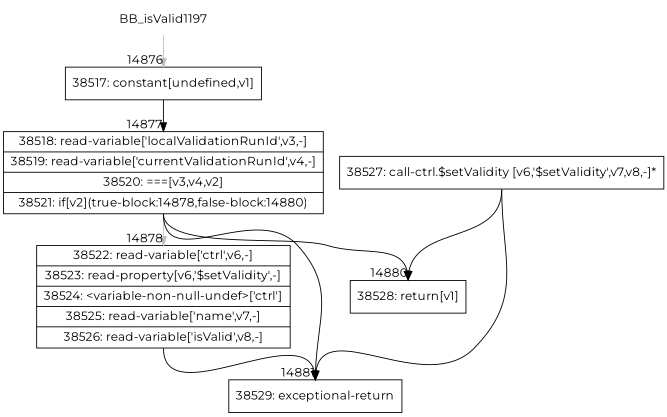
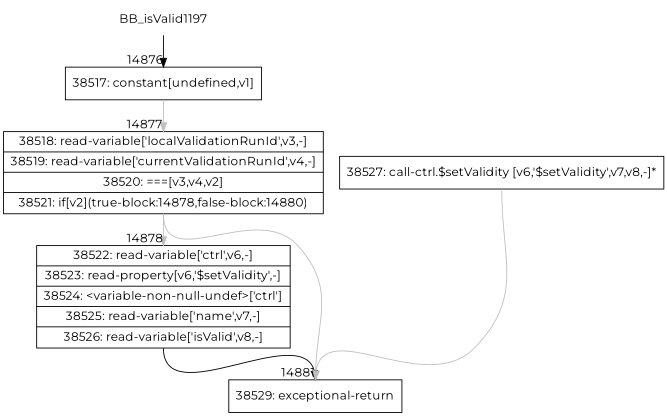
edge "BB_isValid1197" -> "38517: constant[undefined,v1]": color gray -> black
edge "38517: constant[undefined,v1]" -> "38518: read-variable['localValidationRunId',v3,-]": color black -> gray
edge "38518: read-variable['localValidationRunId',v3,-]" -> "38529: exceptional-return": color black -> gray
node "38528: return[v1]": removed
edge "38527: call-ctrl.$setValidity [v6,'$setValidity',v7,v8,-]*" -> "38529: exceptional-return": color black -> gray
